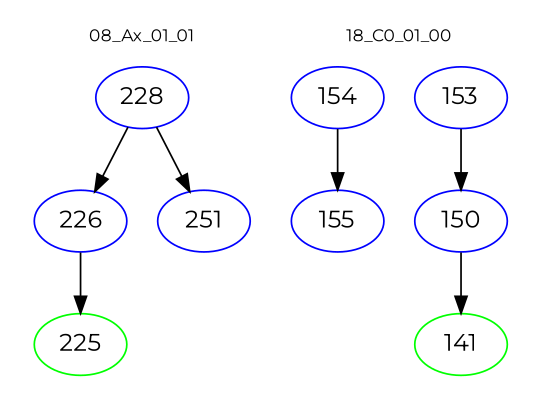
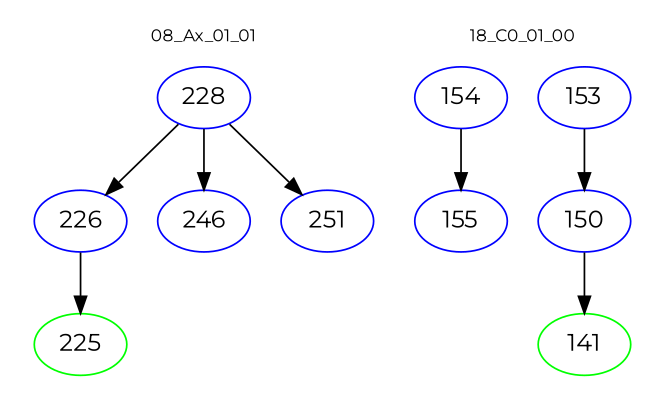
node "246": added
